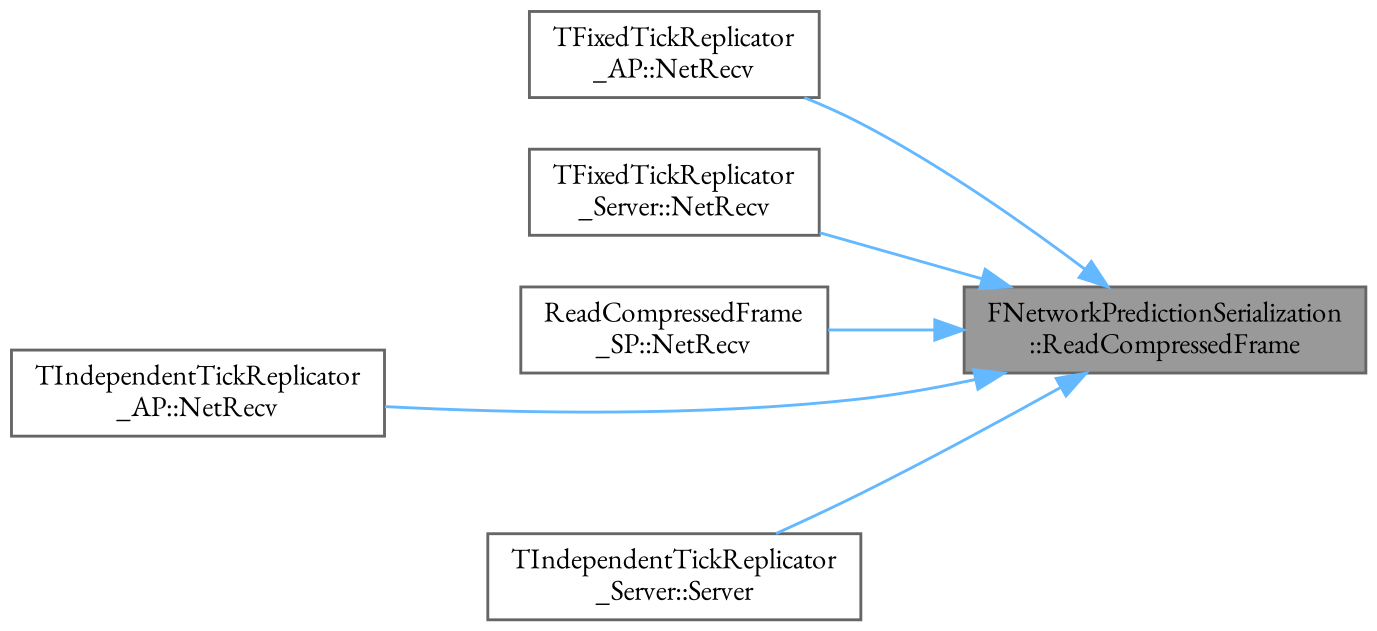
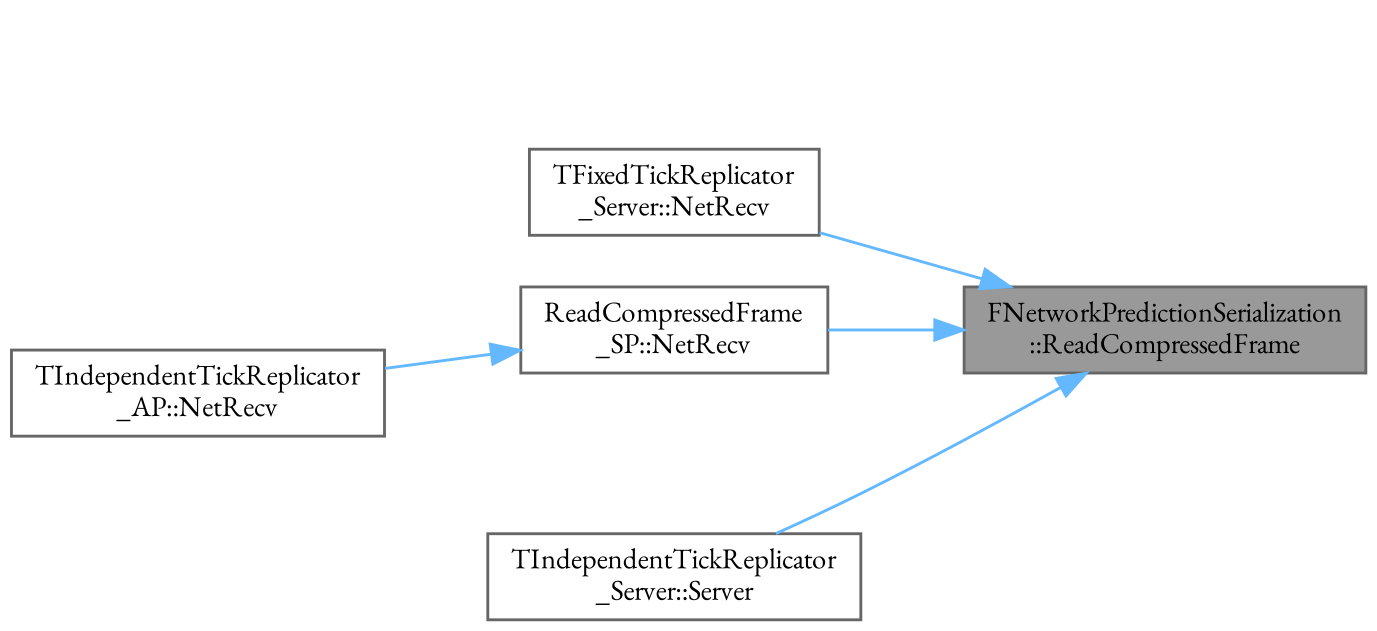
node "TFixedTickReplicator _AP::NetRecv": removed
edge "TIndependentTickReplicator _AP::NetRecv" -> "FNetworkPredictionSerialization ::ReadCompressedFrame": now "TIndependentTickReplicator _AP::NetRecv" -> "ReadCompressedFrame _SP::NetRecv"
